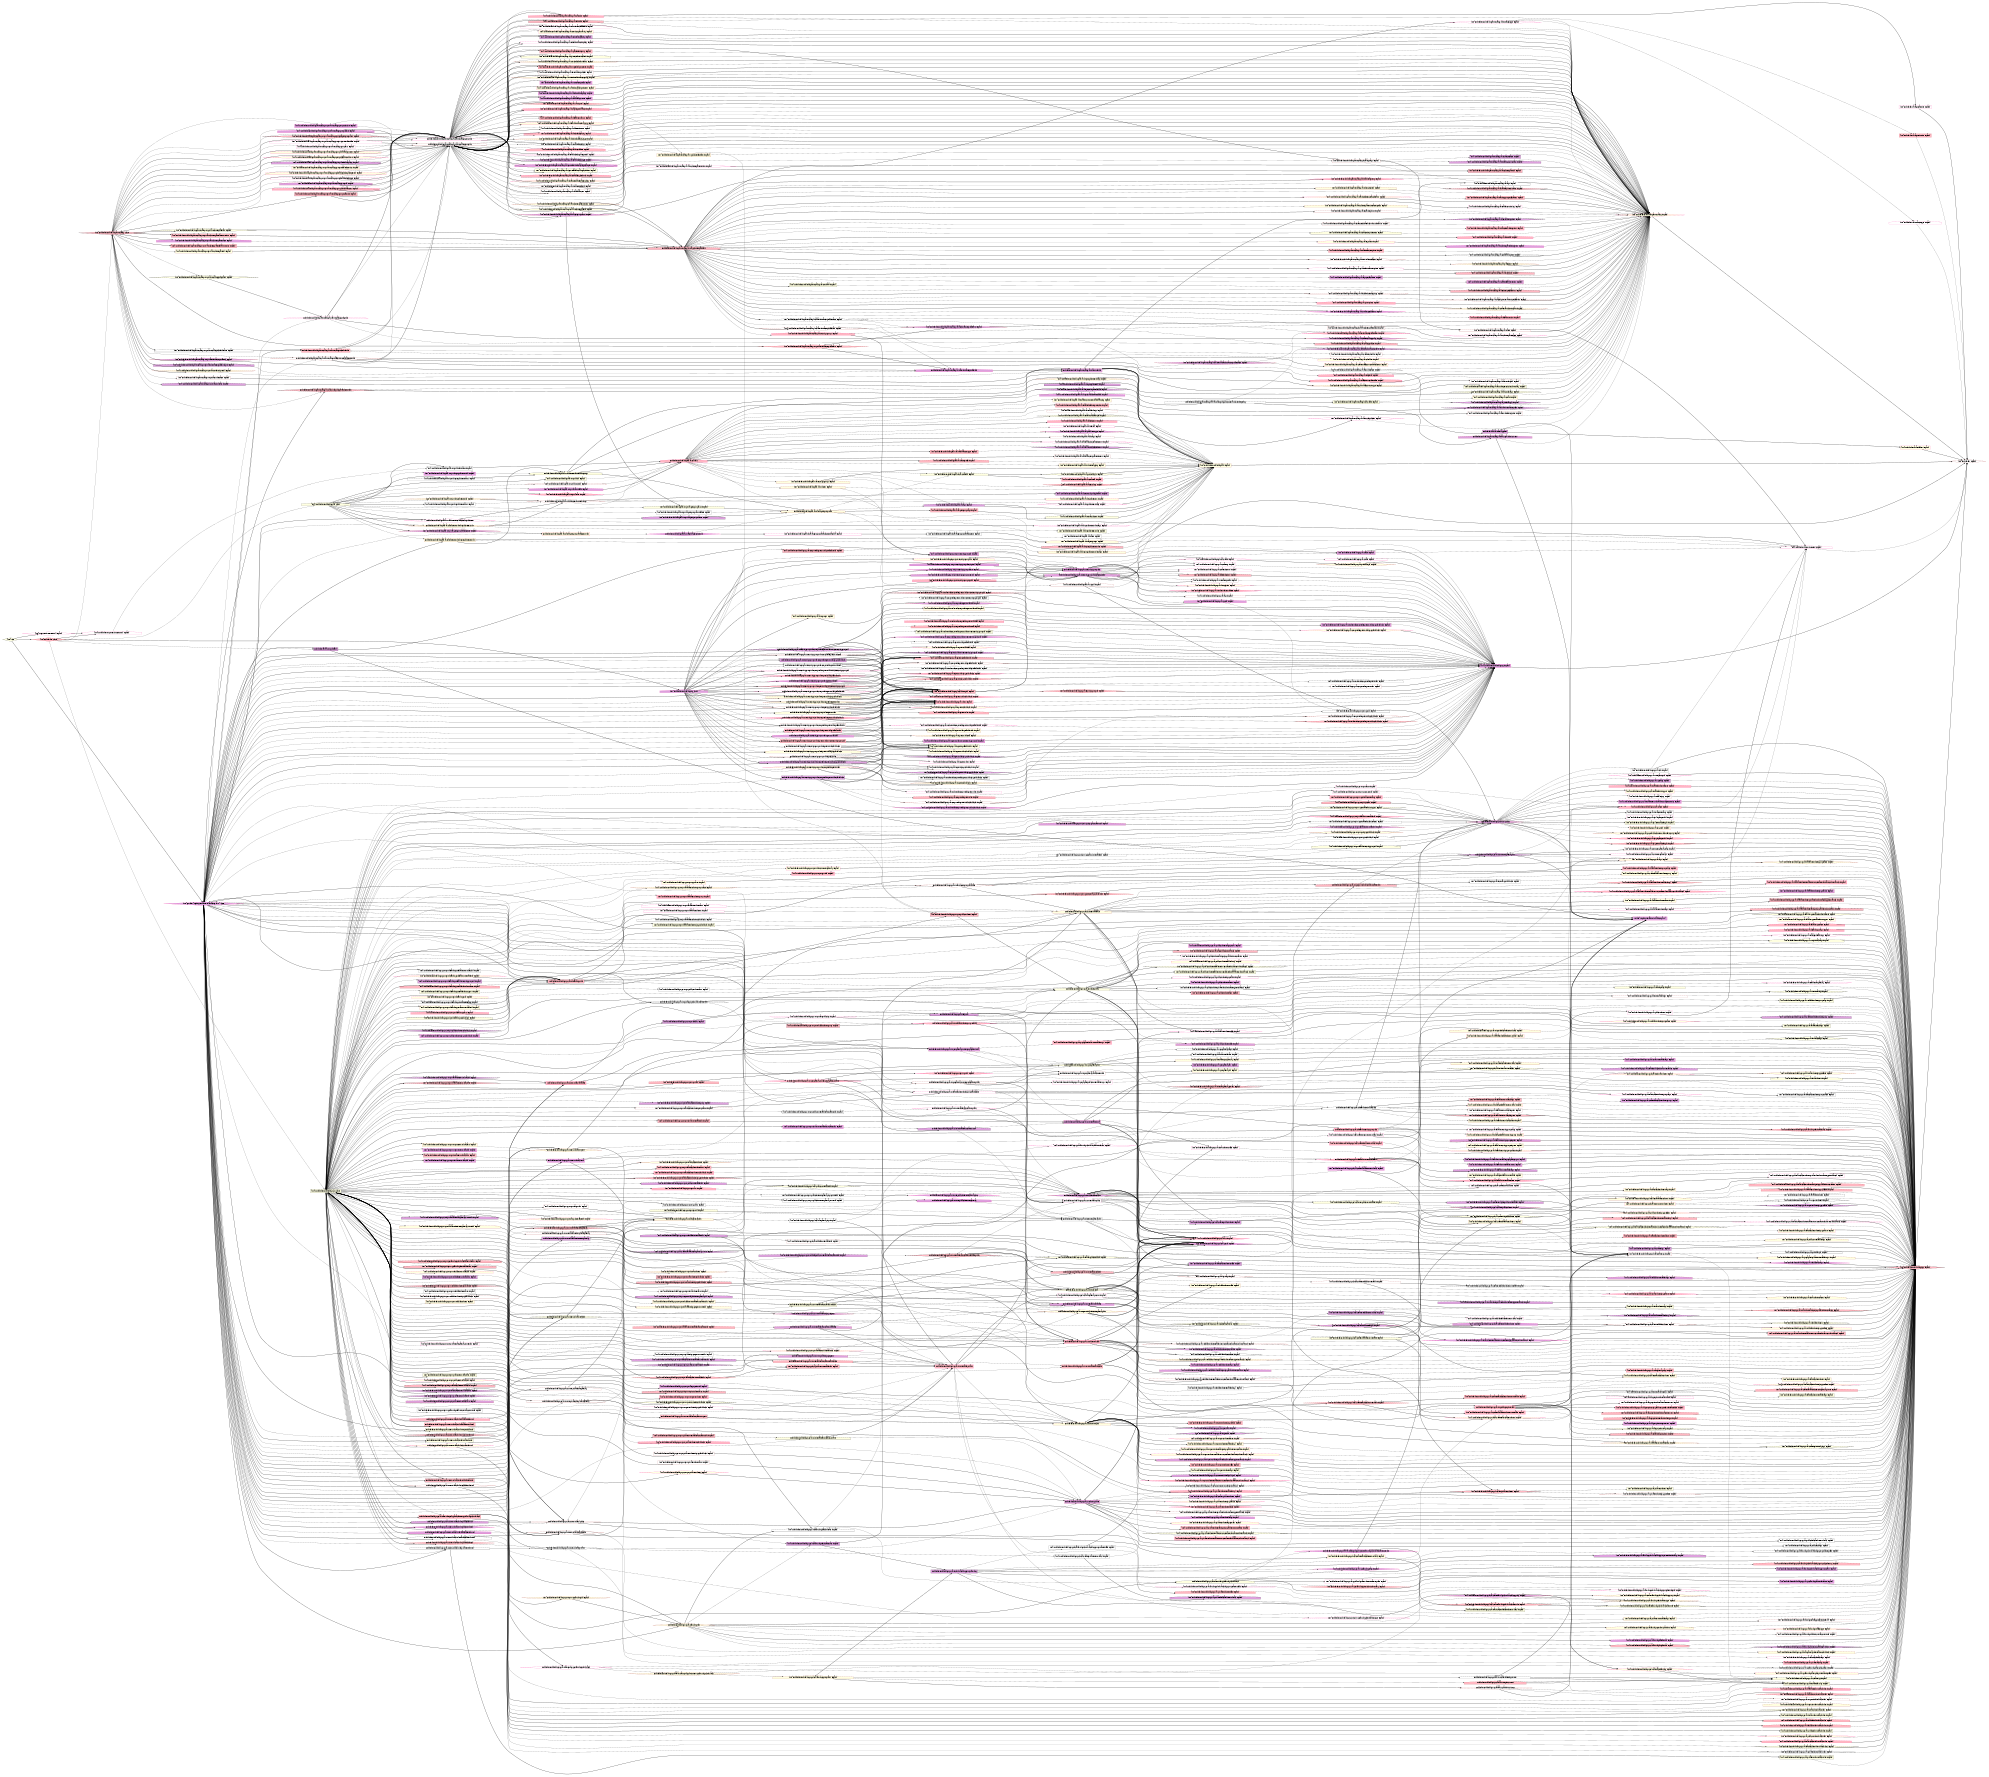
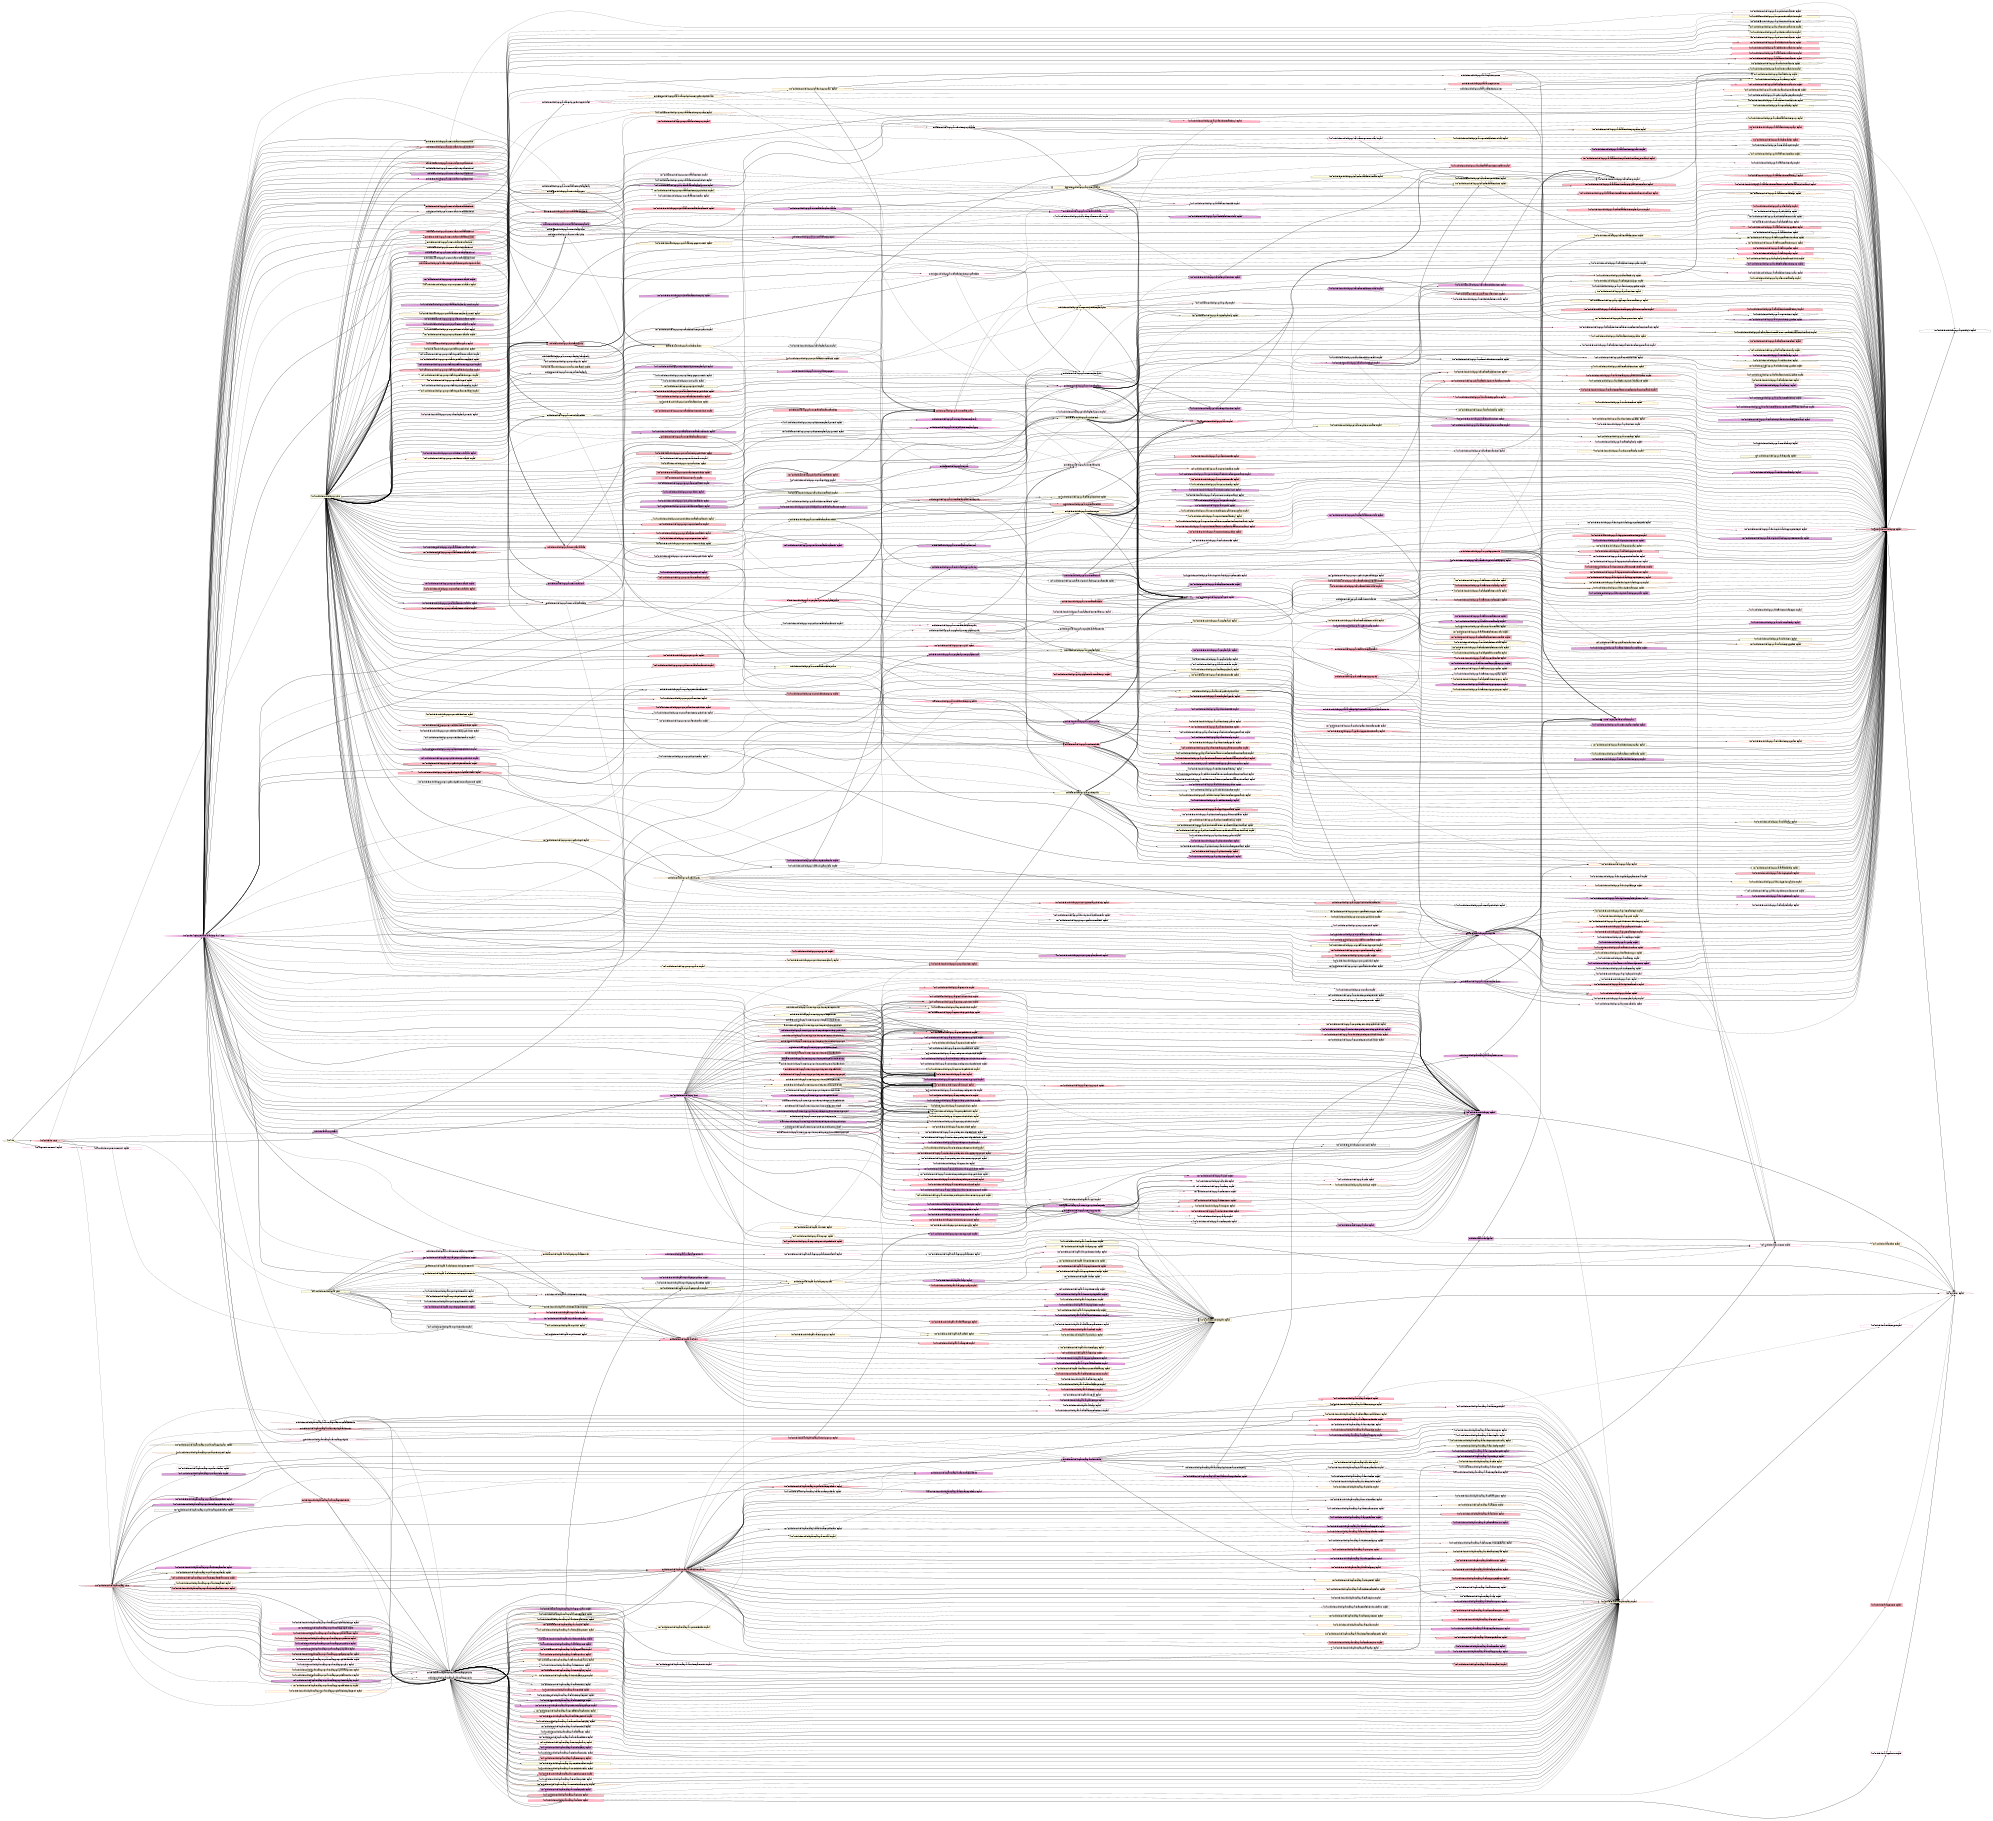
edge "[root] module.dev.module.blog_vpc.var.putin_khuylo (expand)" -> "[root] module.dev.module.blog_vpc (expand)": reversed
